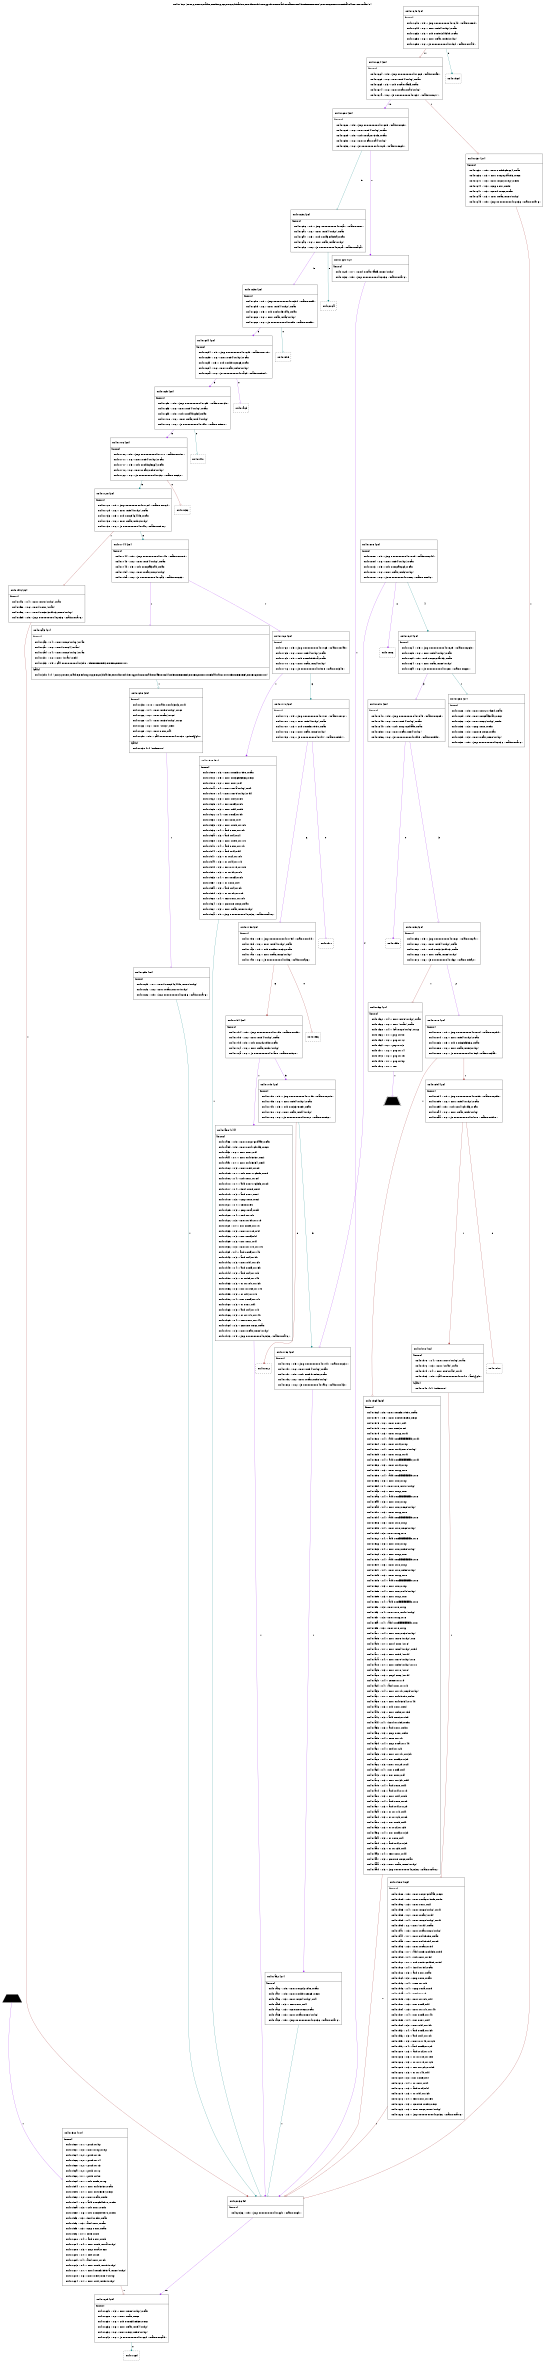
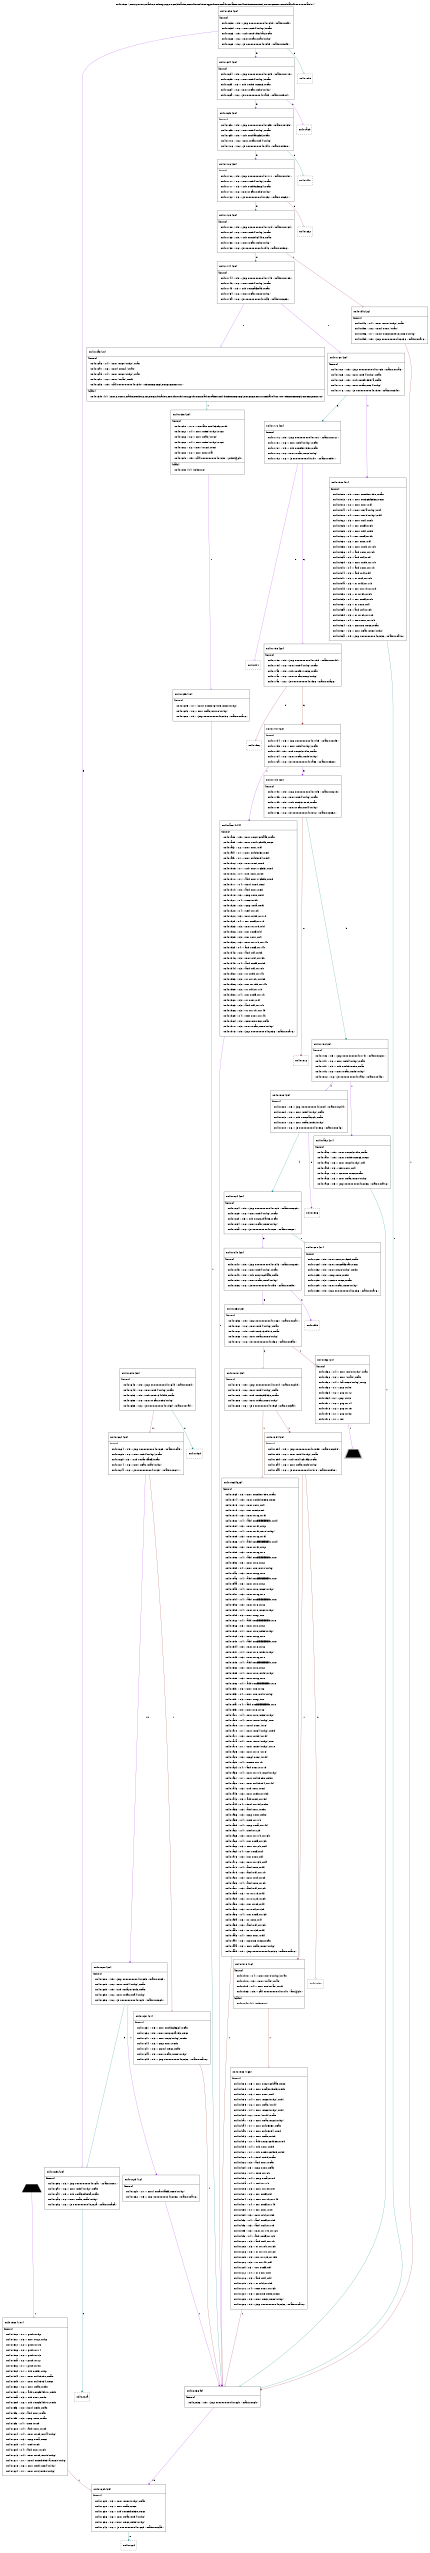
edge "0x40169c [28]" -> "0x4016b8 [28]": reversed
edge "0x401808 [28]" -> "0x4017ec [28]": reversed
